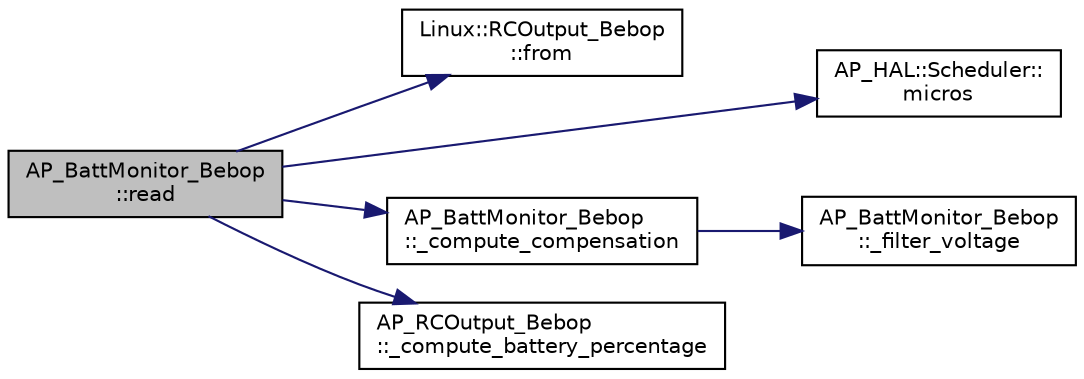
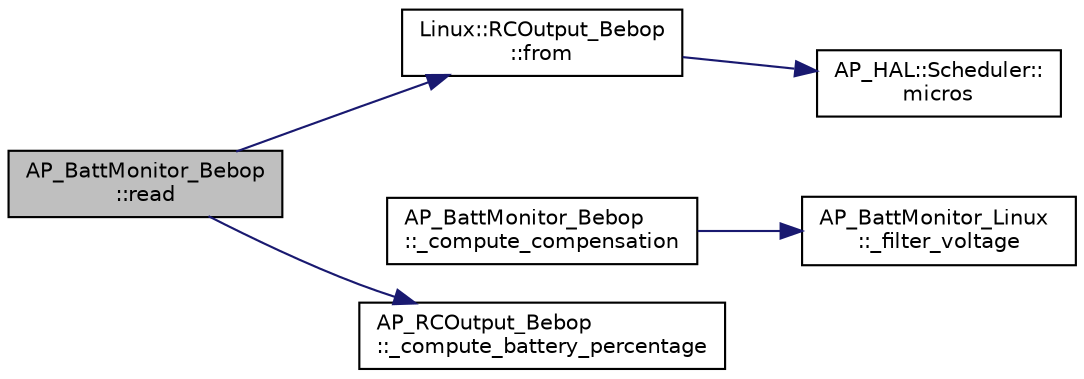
edge "AP_BattMonitor_Bebop ::read" -> "AP_HAL::Scheduler:: micros": now "Linux::RCOutput_Bebop ::from" -> "AP_HAL::Scheduler:: micros"
edge "AP_BattMonitor_Bebop ::read" -> "AP_BattMonitor_Bebop ::_compute_compensation": removed
node "AP_BattMonitor_Bebop ::_filter_voltage": label "AP_BattMonitor_Bebop ::_filter_voltage" -> "AP_BattMonitor_Linux ::_filter_voltage"
